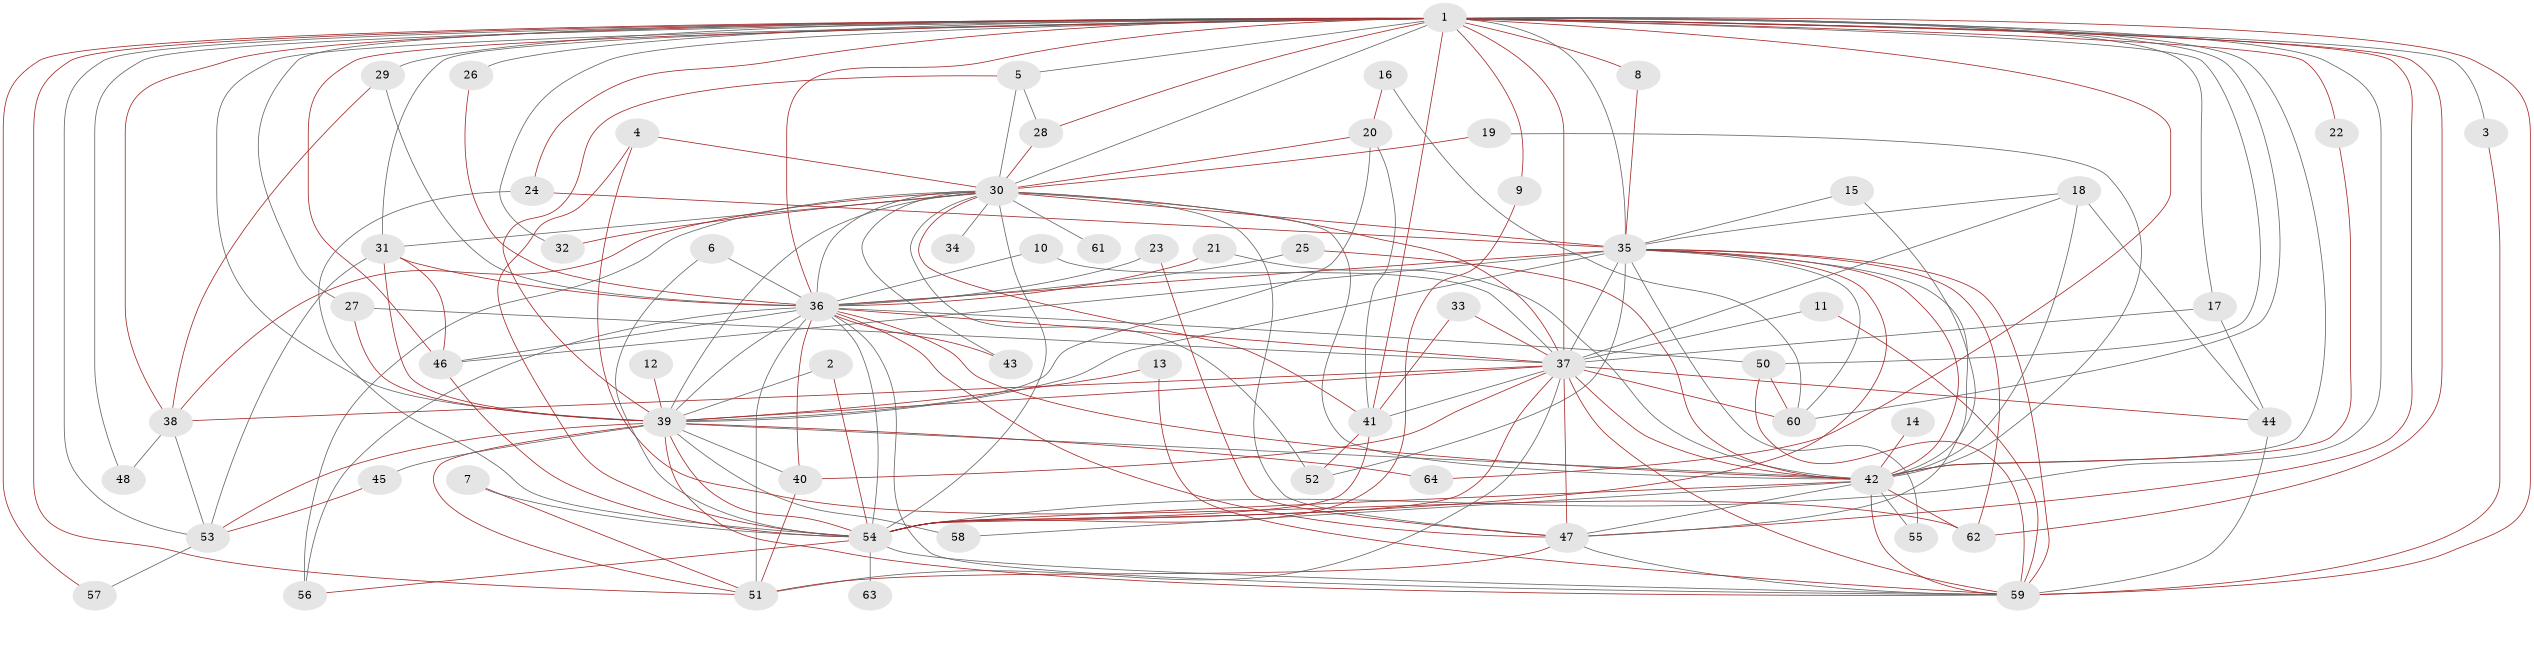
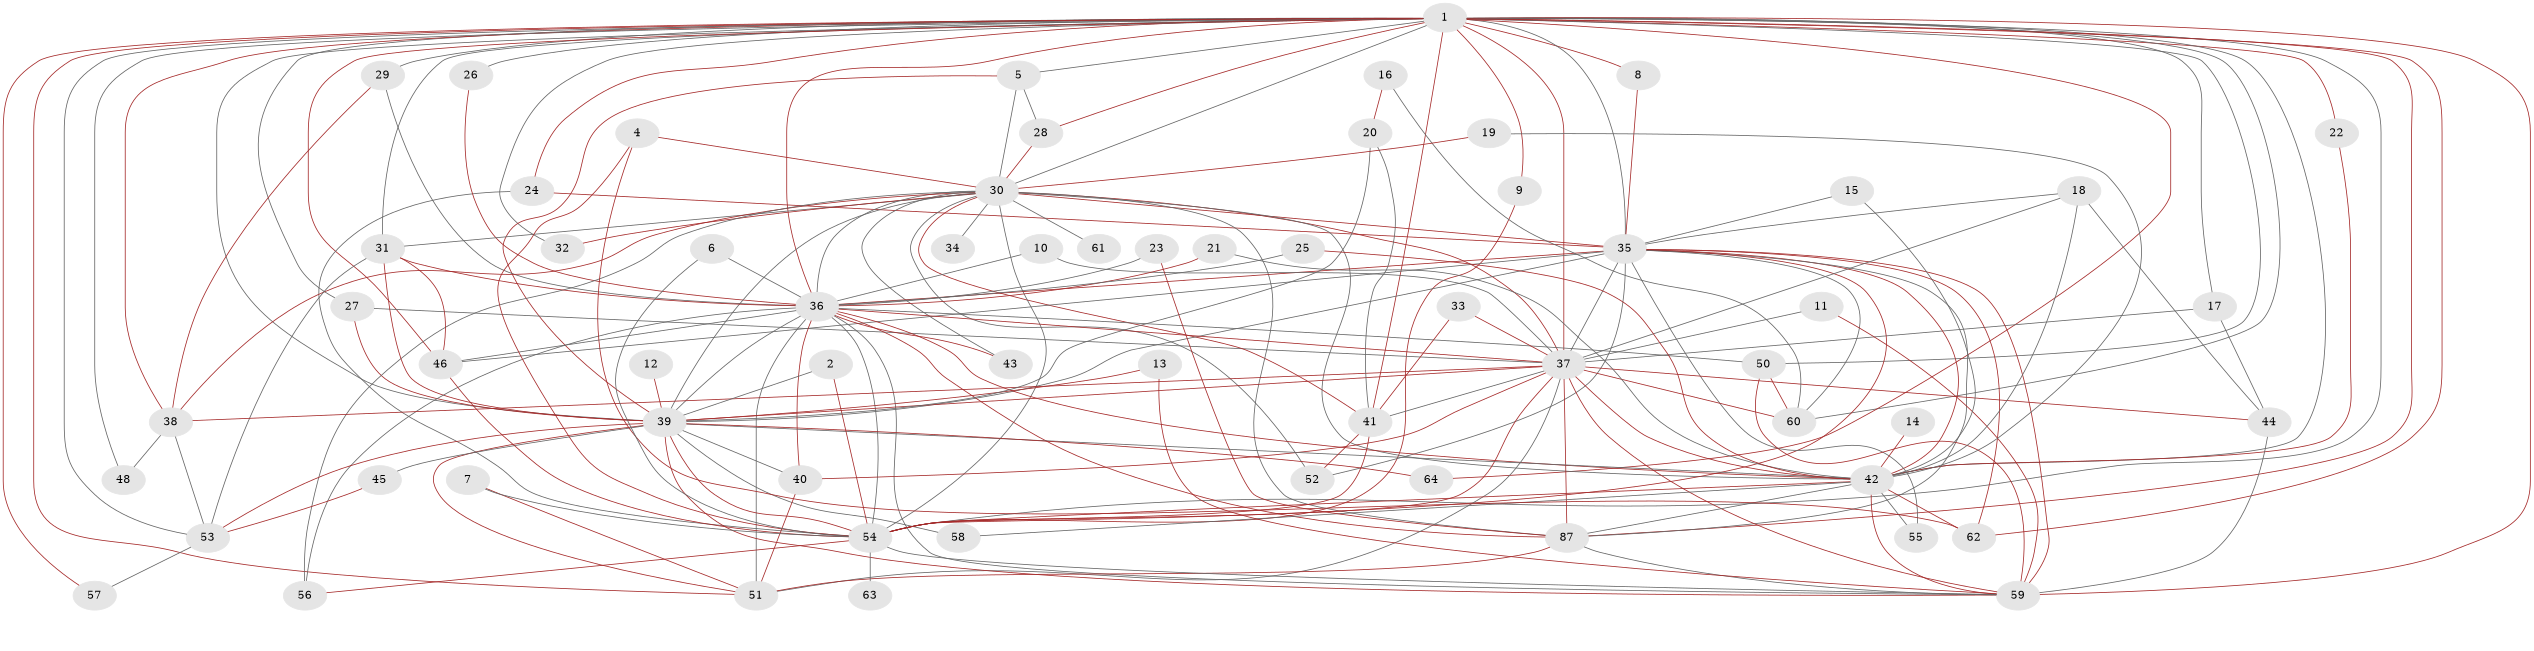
node "3": removed
edge "20" -- "30": removed
node "47": label "47" -> "87"
